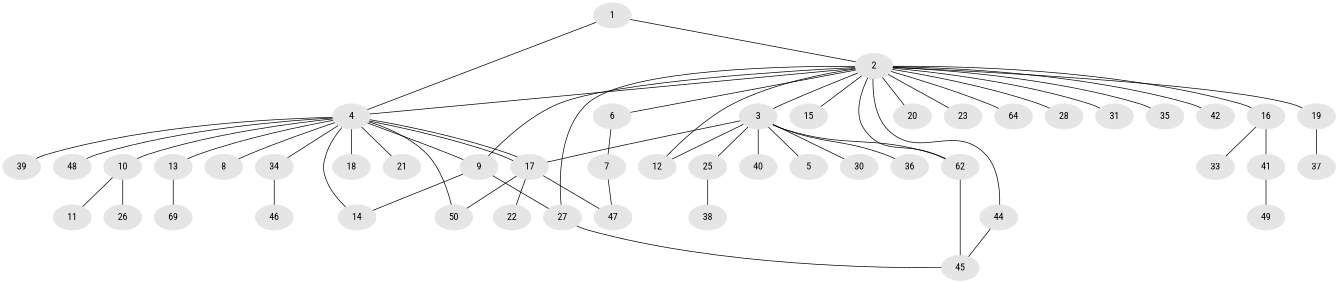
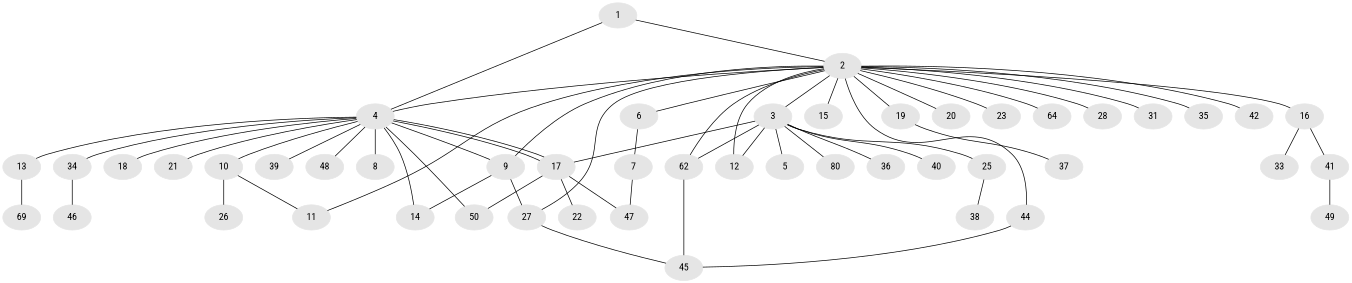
edge "2" -- "11": added
node "30": label "30" -> "80"
